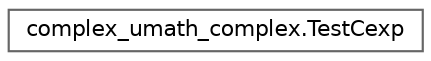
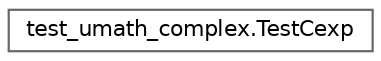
node "complex_umath_complex.TestCexp": label "complex_umath_complex.TestCexp" -> "test_umath_complex.TestCexp"
